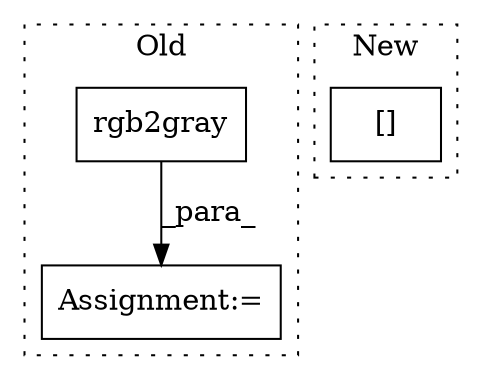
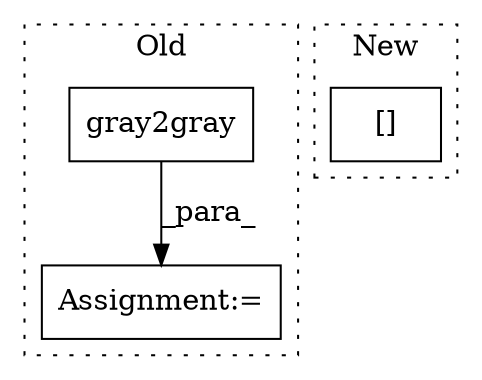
node "rgb2gray": label "rgb2gray" -> "gray2gray"
